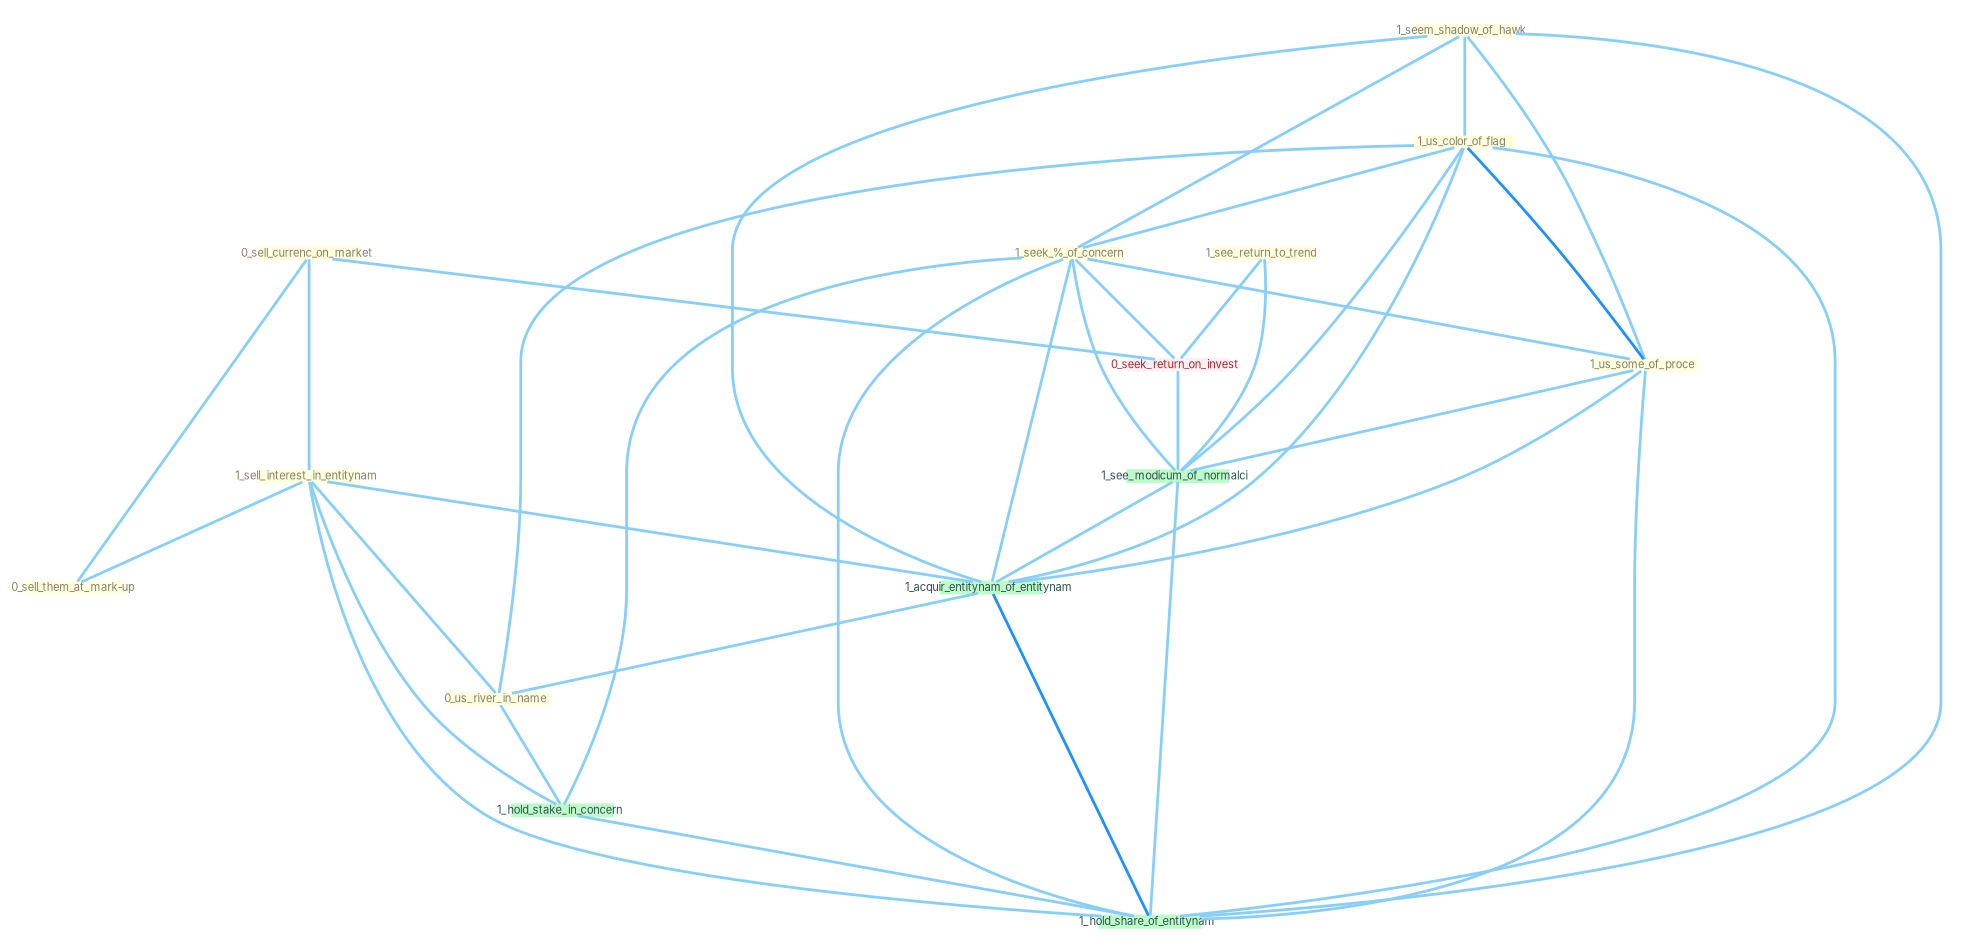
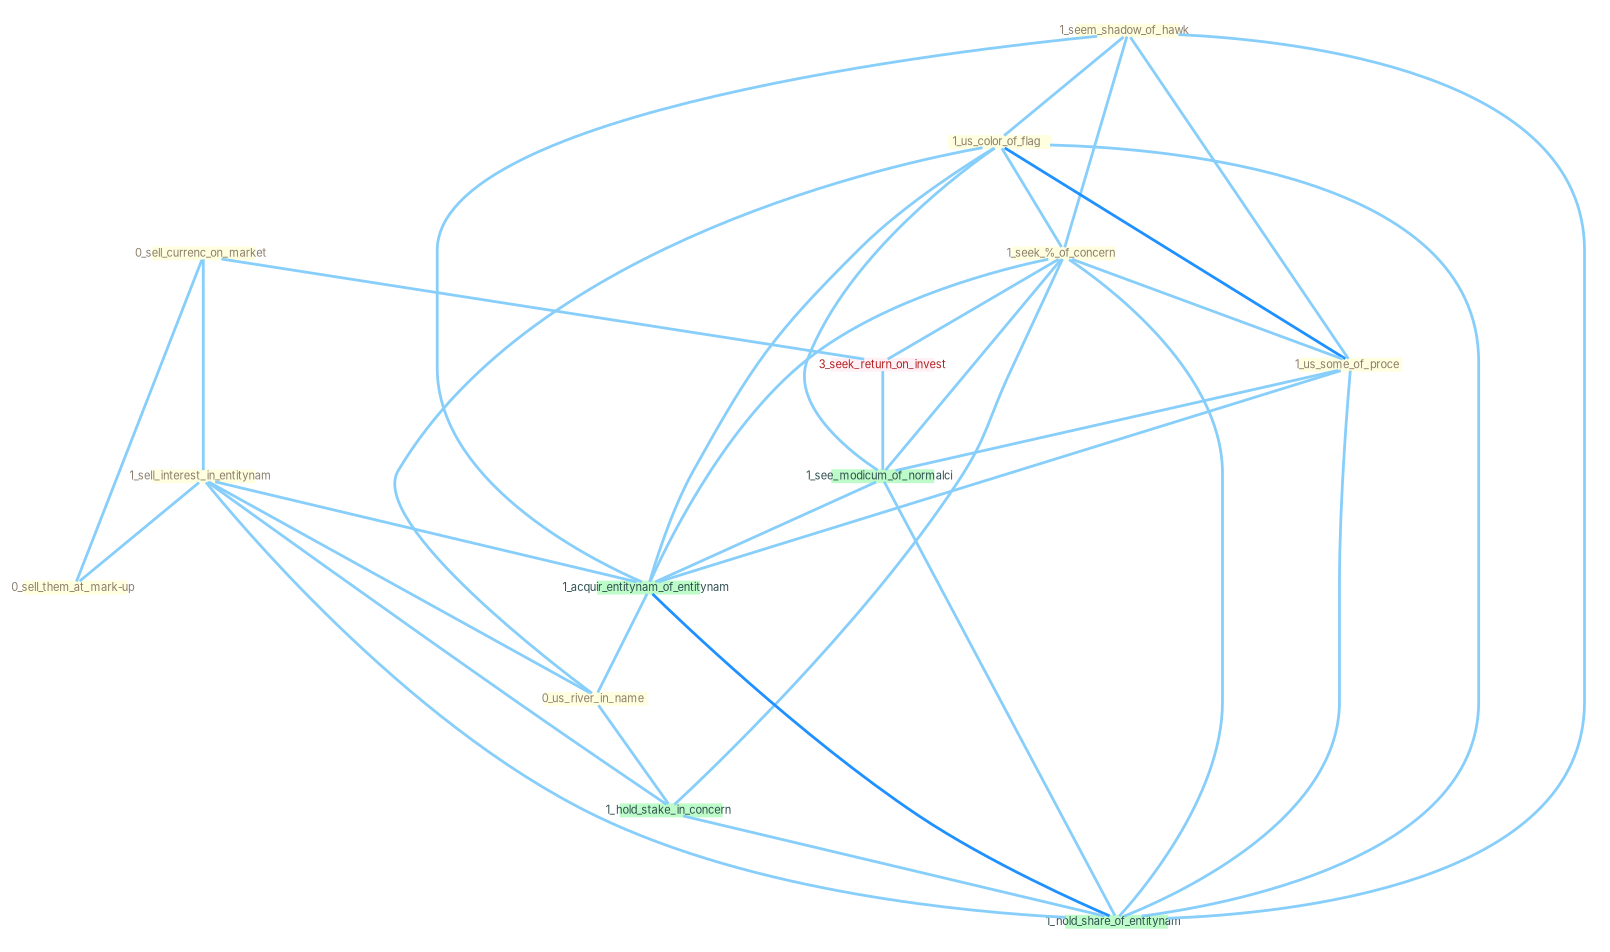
node "1_see_return_to_trend": removed
node "0_seek_return_on_invest": label "0_seek_return_on_invest" -> "3_seek_return_on_invest"
